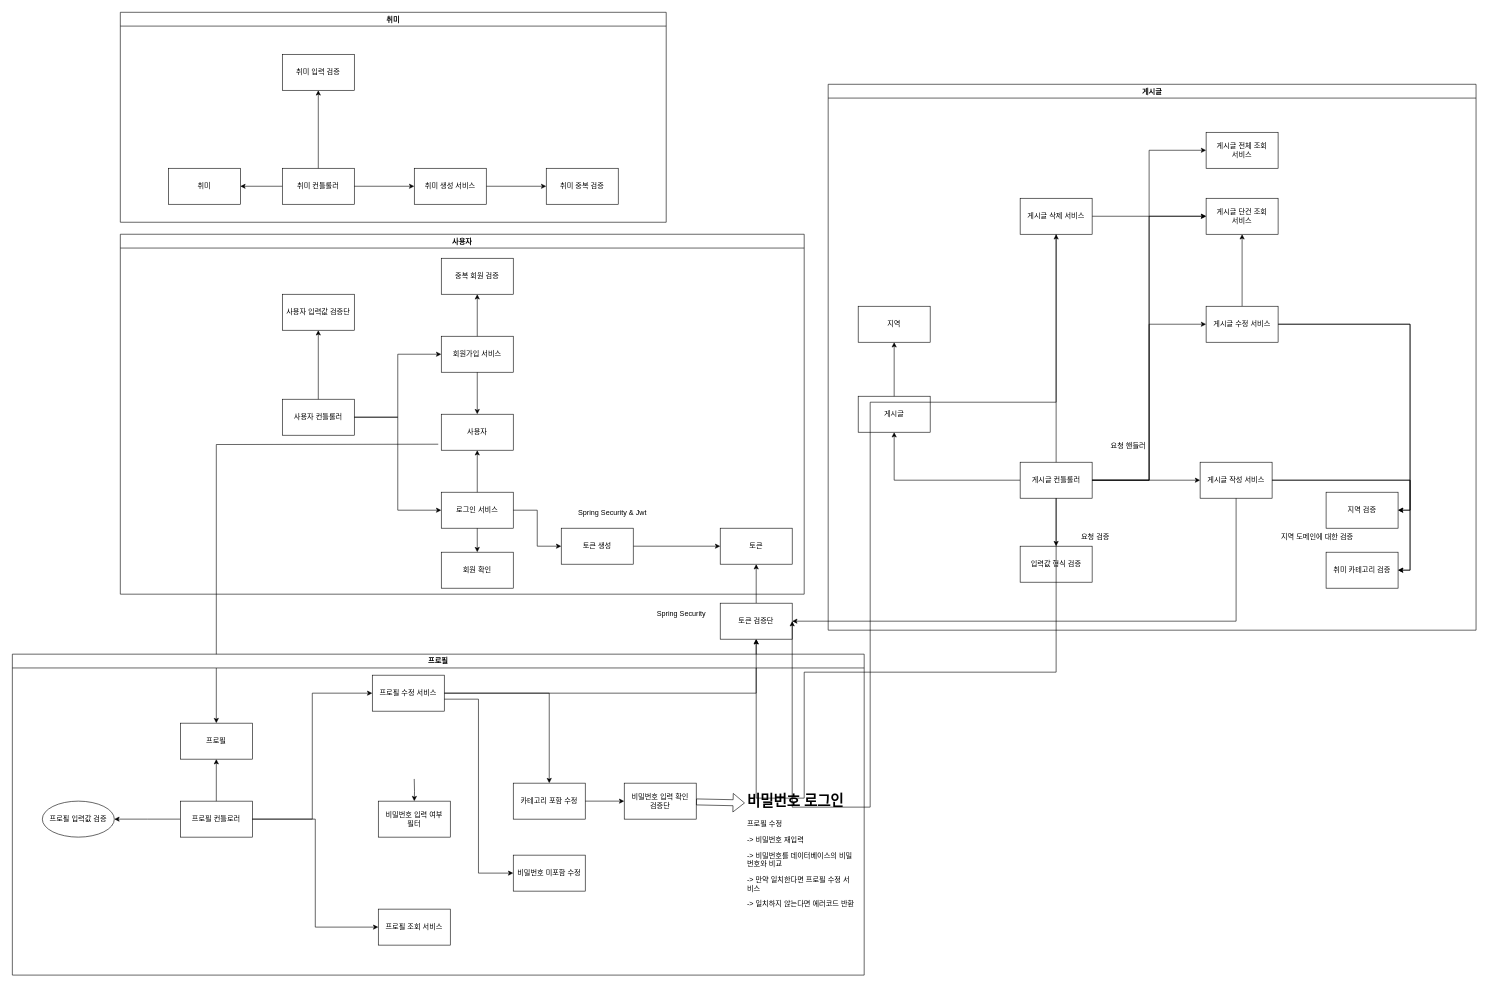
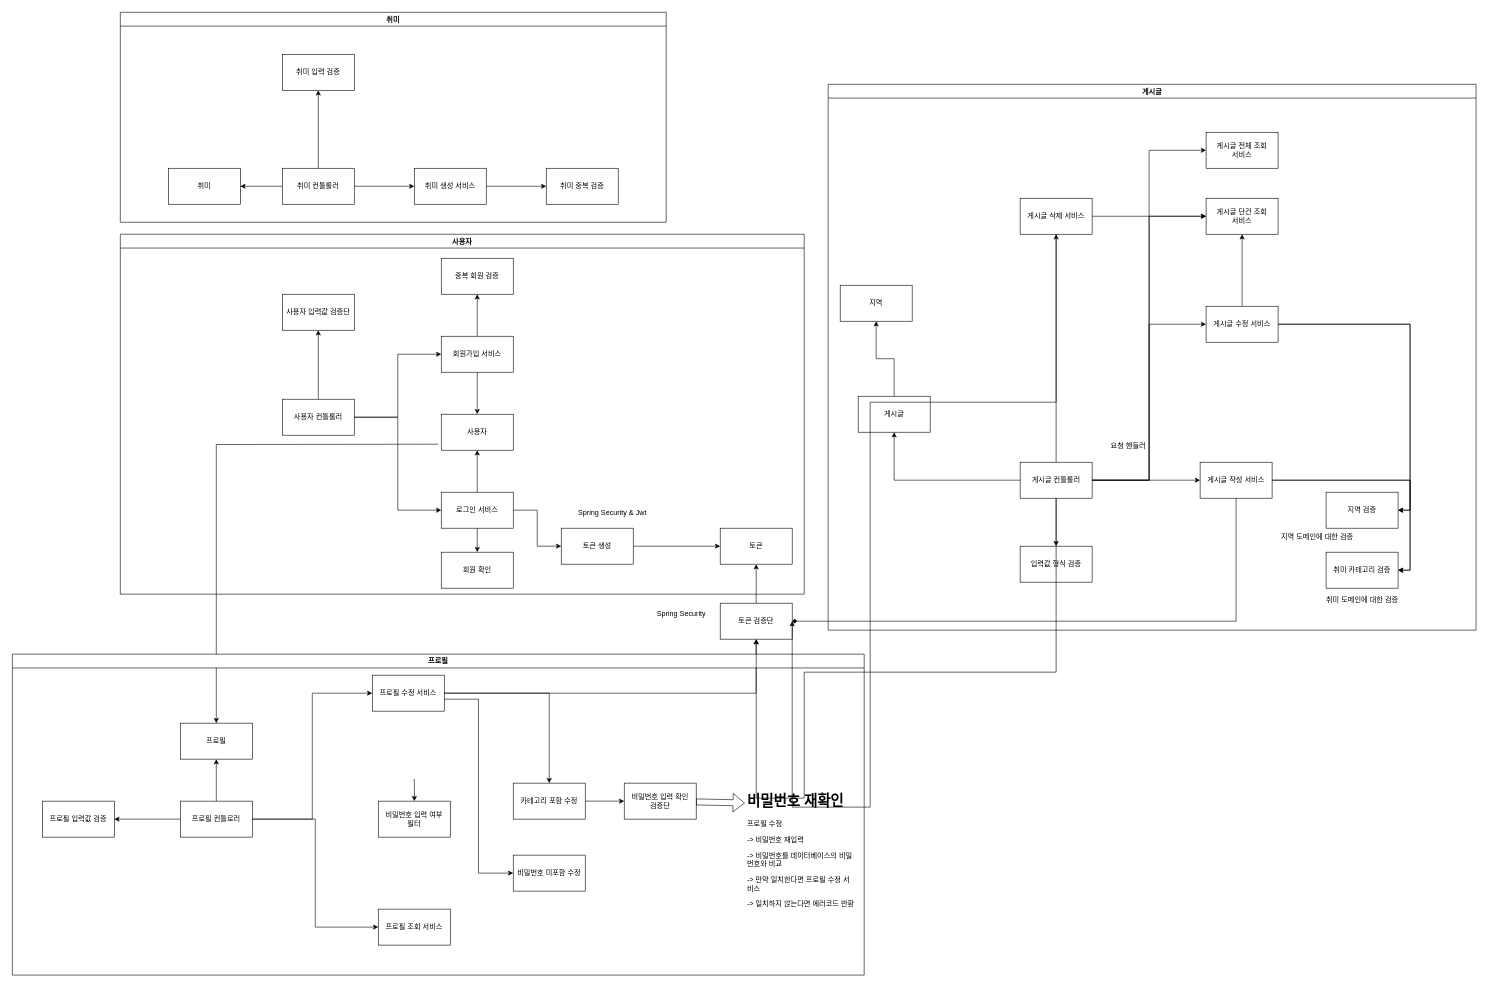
node "지역": moved (894, 324) -> (876, 303)
node "요청 검증": removed
node "취미 도메인에 대한 검증": added
edge "게시글 작성 서비스" -> "토큰 검증단": arrowhead classic -> diamond
node "프로필 입력값 검증": shape ellipse -> rectangle
node "비밀번호 로그인프로필 수정 -> 비밀번호 재입력 -> 비밀번호를 데이터베이스의 비밀번호와 비교 -> 만약 일치한다면 프로필 수정 서비스 -> 일치하지 않는다면 에러코드 반환": label "비밀번호 로그인프로필 수정 -> 비밀번호 재입력 -> 비밀번호를 데이터베이스의 비밀번호와 비교 -> 만약 일치한다면 프로필 수정 서비스 -> 일치하지 않는다면 에러코드 반환" -> "비밀번호 재확인프로필 수정 -> 비밀번호 재입력 -> 비밀번호를 데이터베이스의 비밀번호와 비교 -> 만약 일치한다면 프로필 수정 서비스 -> 일치하지 않는다면 에러코드 반환"
